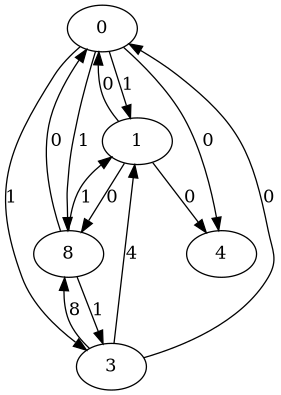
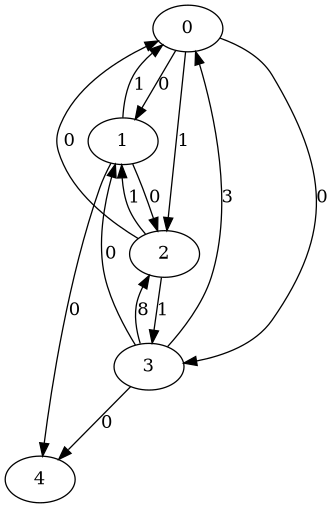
edge "1" -> "0": label "0" -> "1"
edge "0" -> "1": label "1" -> "0"
edge "0" -> "4": now "3" -> "4"
edge "0" -> "3": label "1" -> "0"
edge "3" -> "0": label "0" -> "3"
node "8": label "8" -> "2"
edge "3" -> "1": label "4" -> "0"
